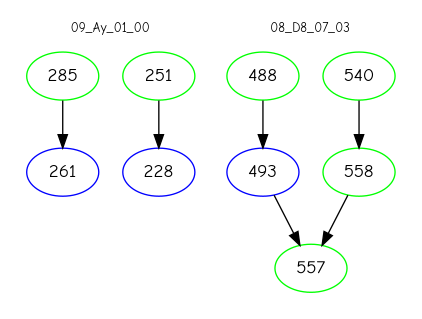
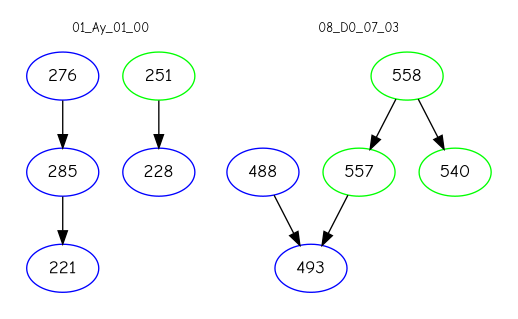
cluster "09_Ay_01_00": label "09_Ay_01_00" -> "01_Ay_01_00"
cluster "08_D8_07_03": label "08_D8_07_03" -> "08_D0_07_03"
node "276": added
node "285": color green -> blue
node "488": color green -> blue
edge "540" -> "558": reversed
node "261": label "261" -> "221"
edge "493" -> "557": reversed
